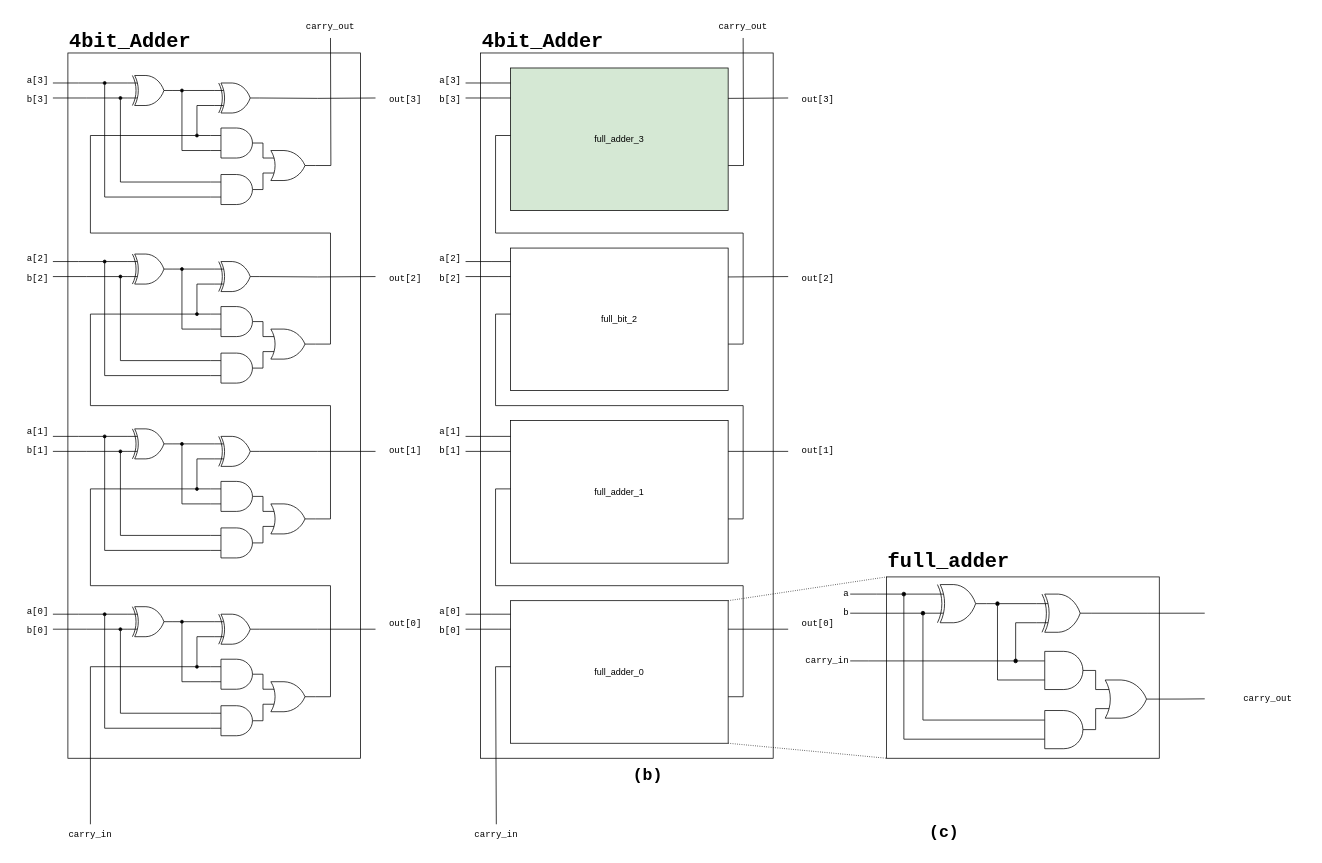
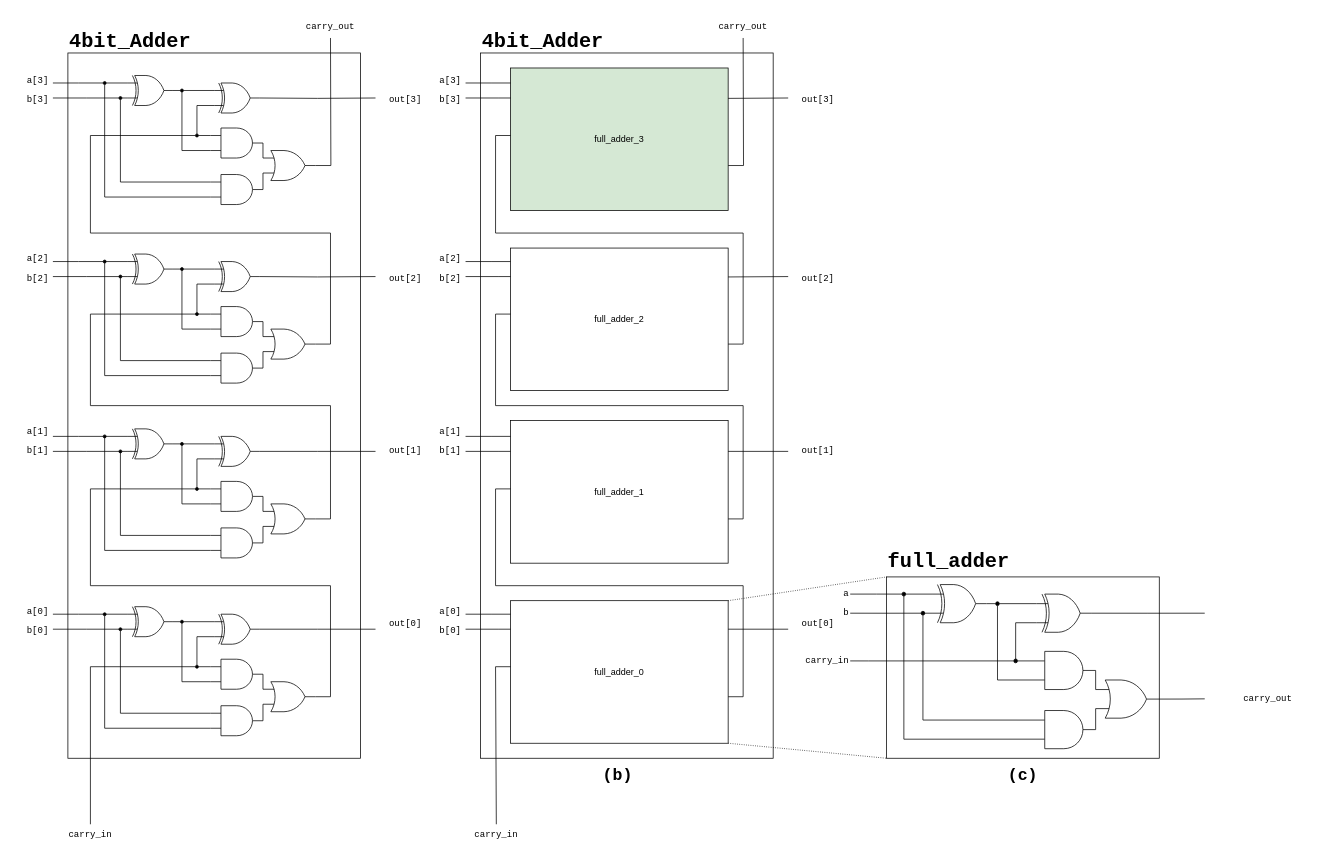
node "full_bit_2": label "full_bit_2" -> "full_adder_2"
node "(b)": moved (648, 777) -> (618, 777)
node "(c)": moved (944, 833) -> (1023, 777)
